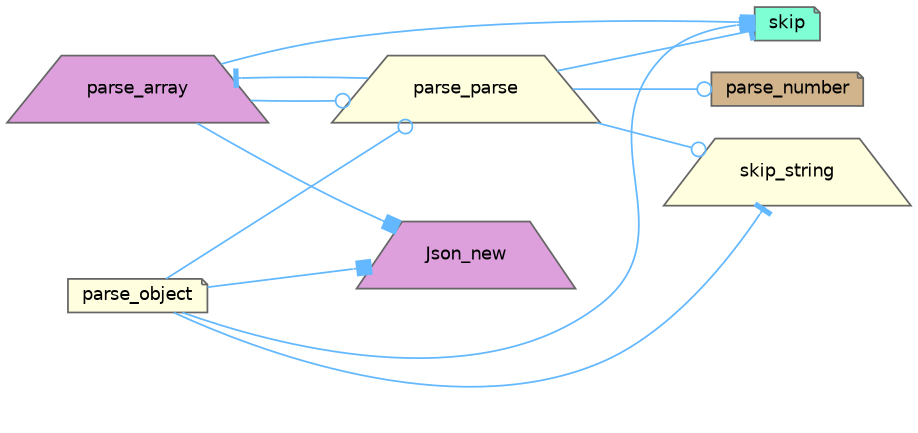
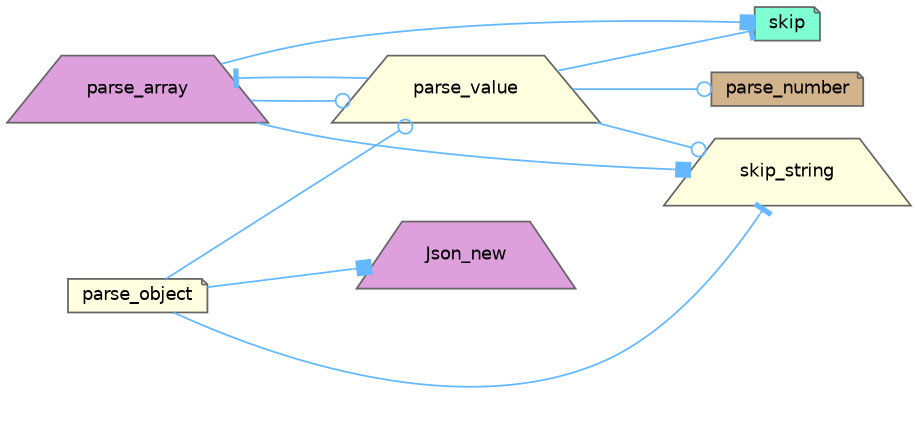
node "parse_parse": label "parse_parse" -> "parse_value"
edge "parse_array" -> "Json_new": now "parse_array" -> "skip_string"
edge "parse_object" -> "skip": removed
